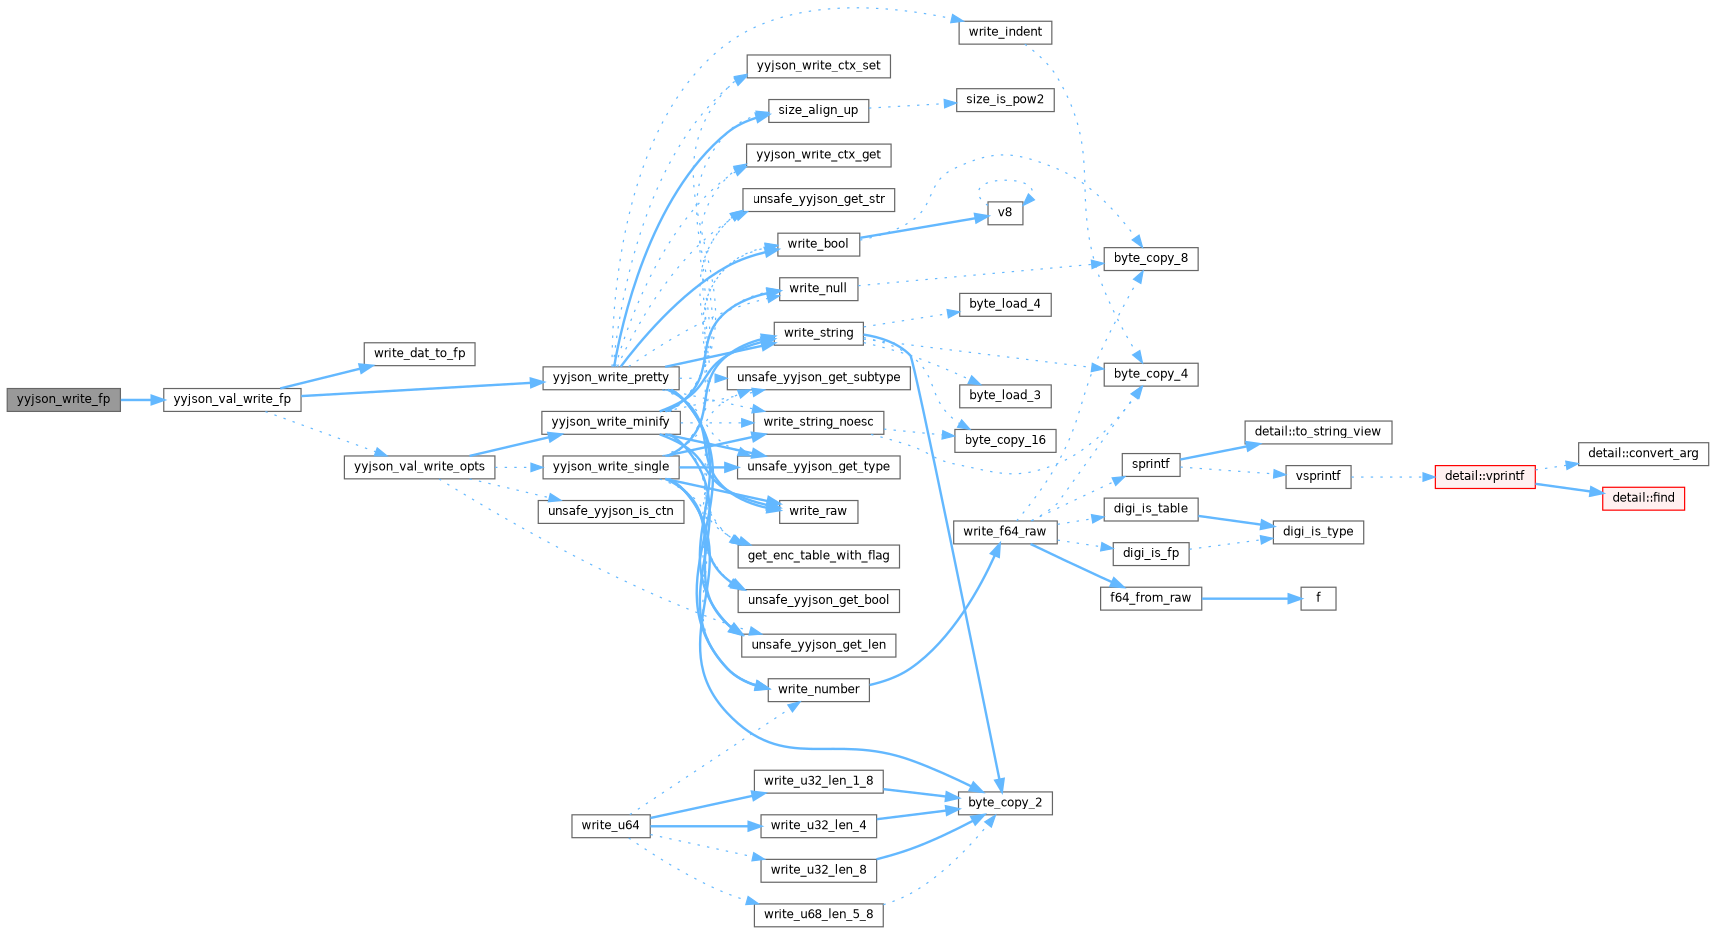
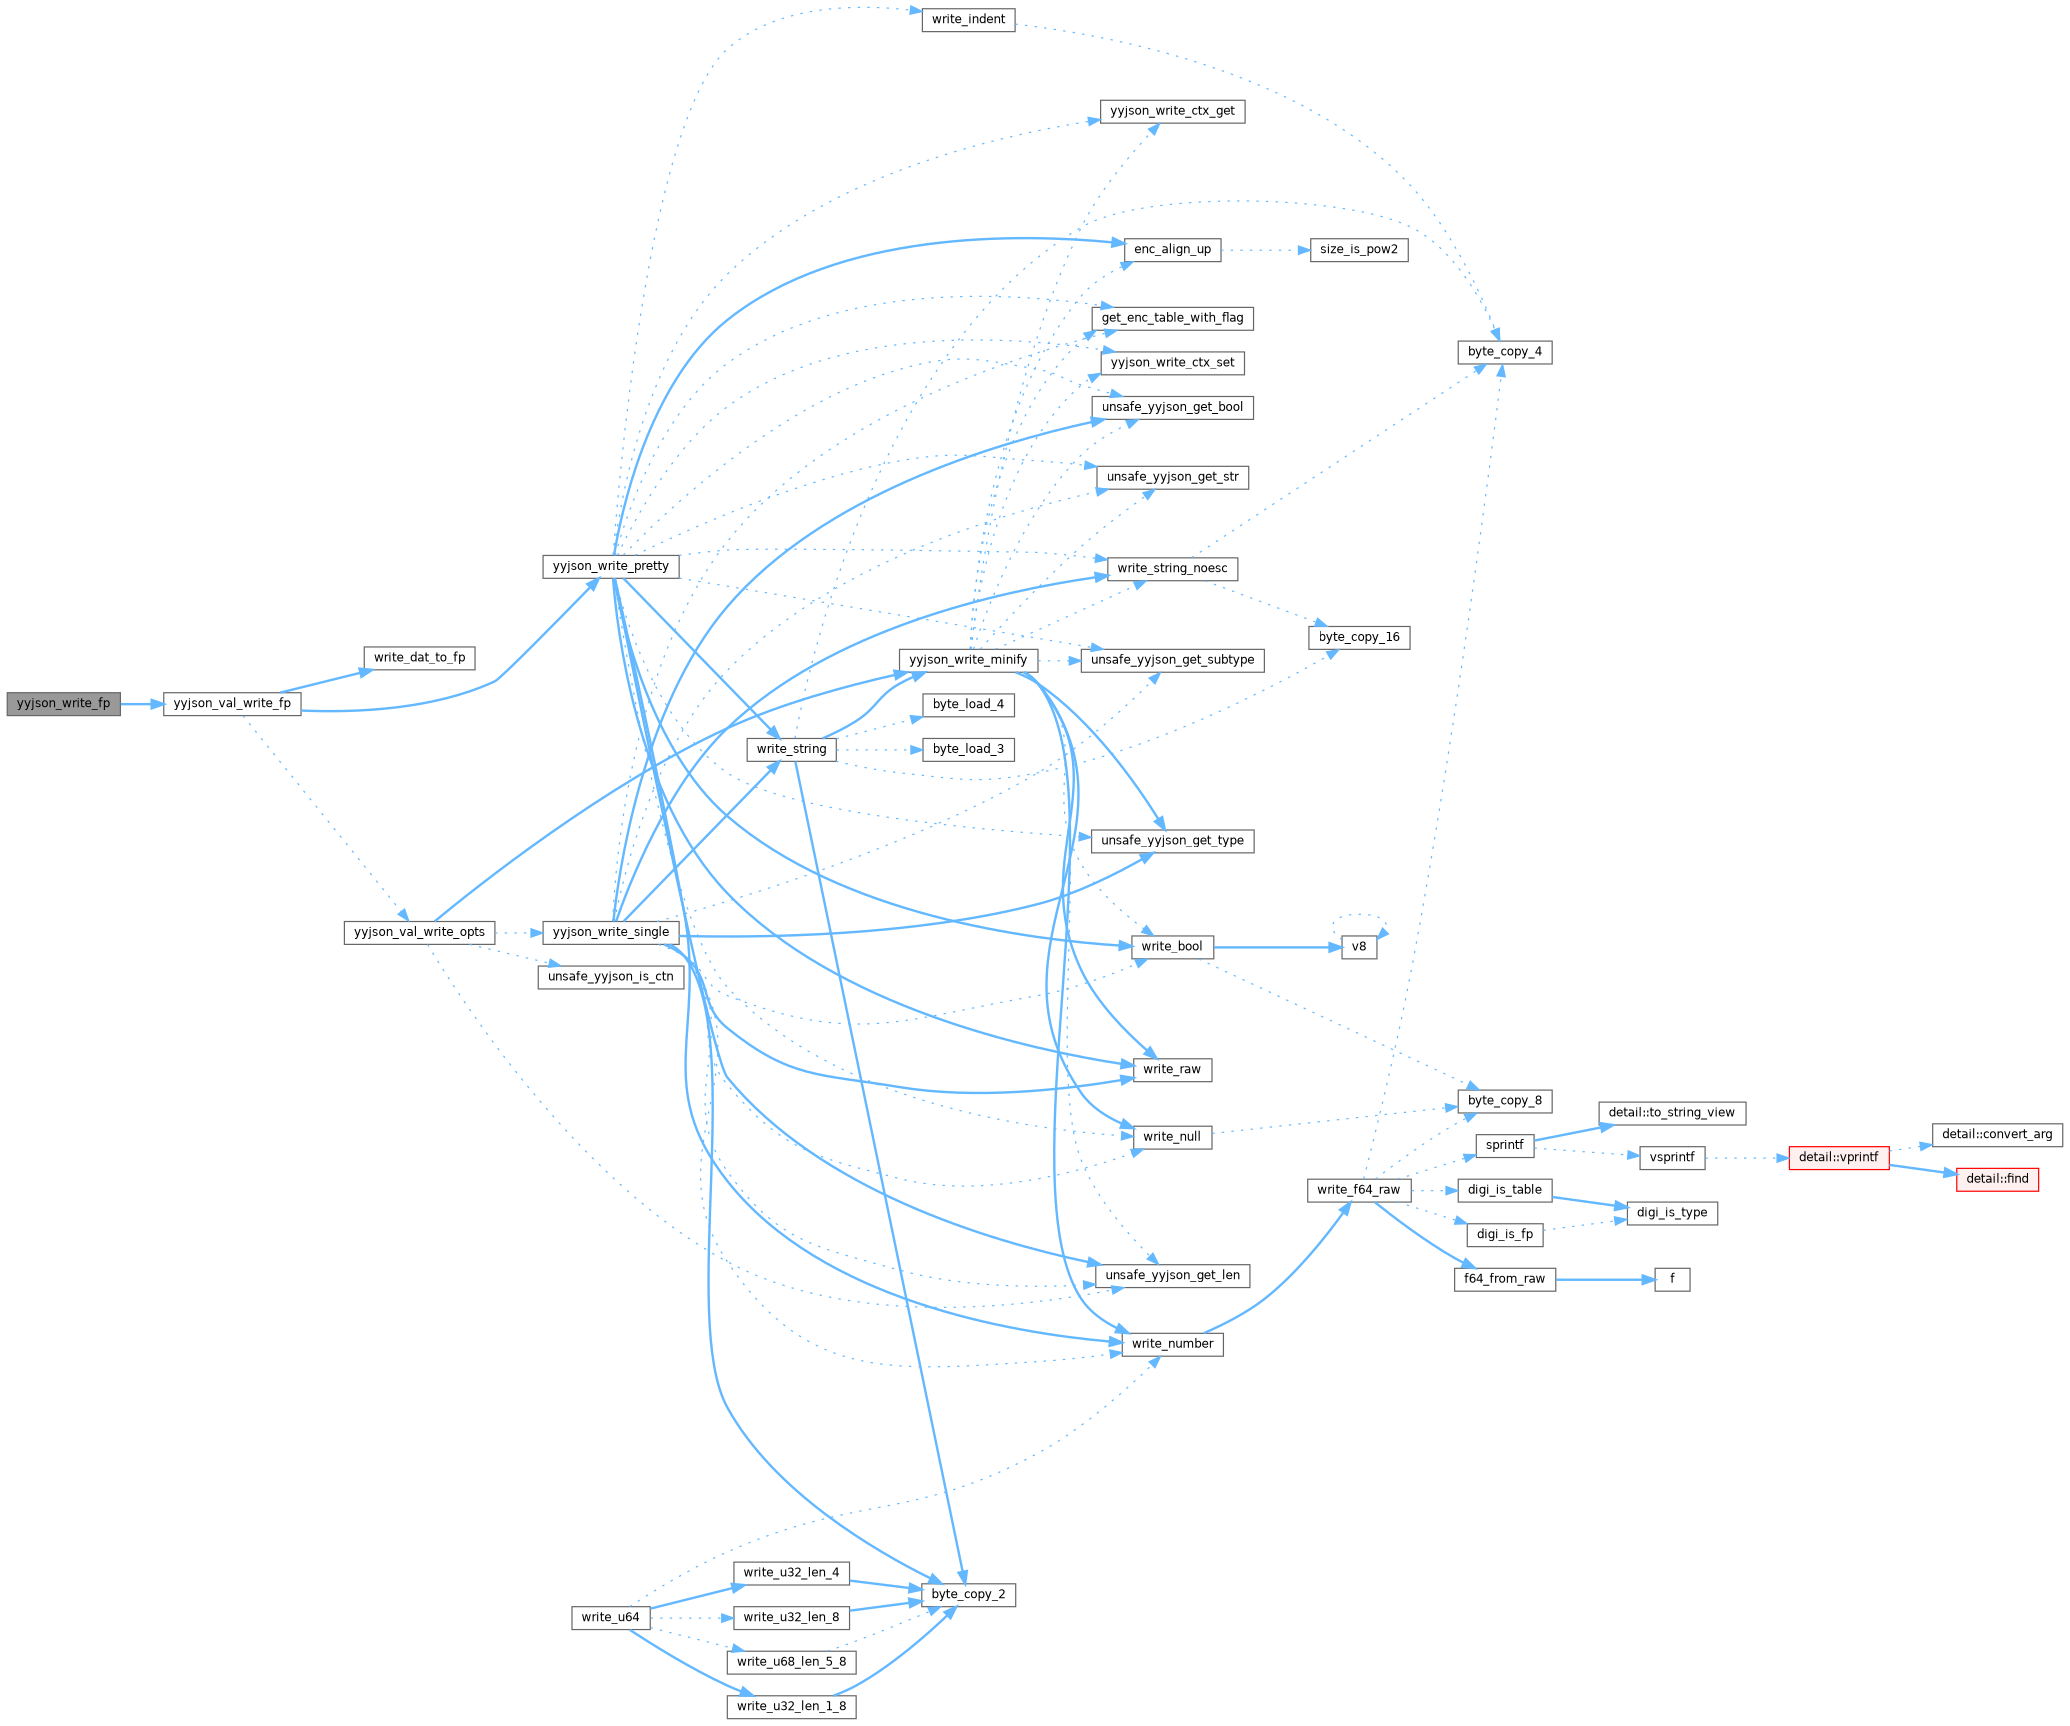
node "size_align_up": label "size_align_up" -> "enc_align_up"
edge "yyjson_write_minify" -> "write_string": reversed
edge "yyjson_write_single" -> "unsafe_yyjson_get_len": style bold -> dotted
